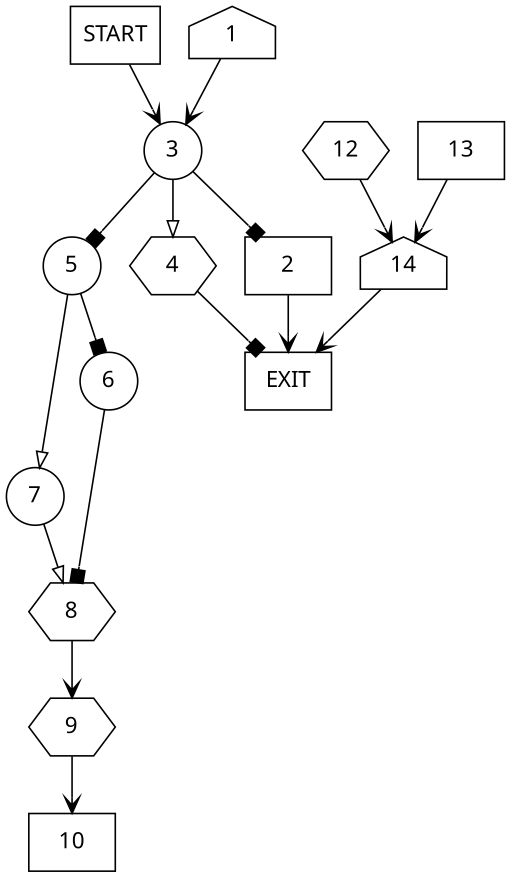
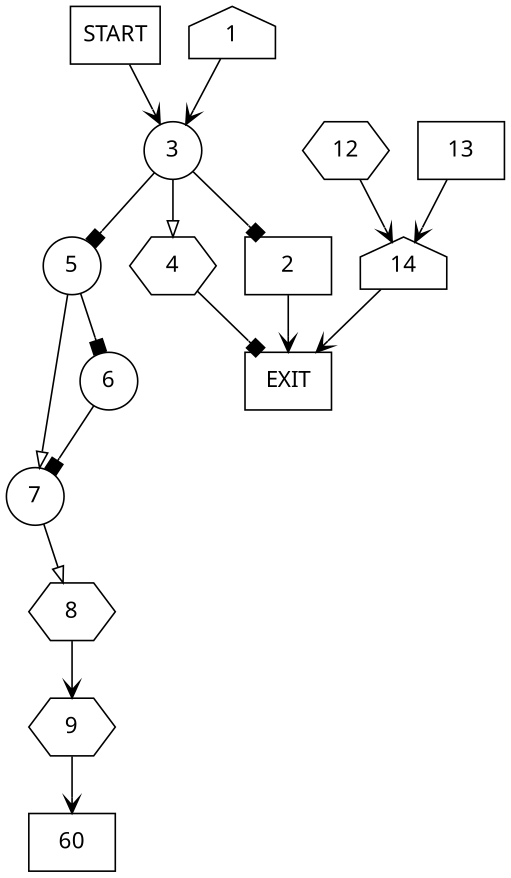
edge "6" -> "8": now "6" -> "7"
node "10": label "10" -> "60"
